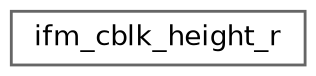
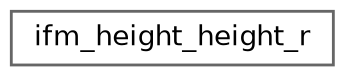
node "ifm_cblk_height_r": label "ifm_cblk_height_r" -> "ifm_height_height_r"
